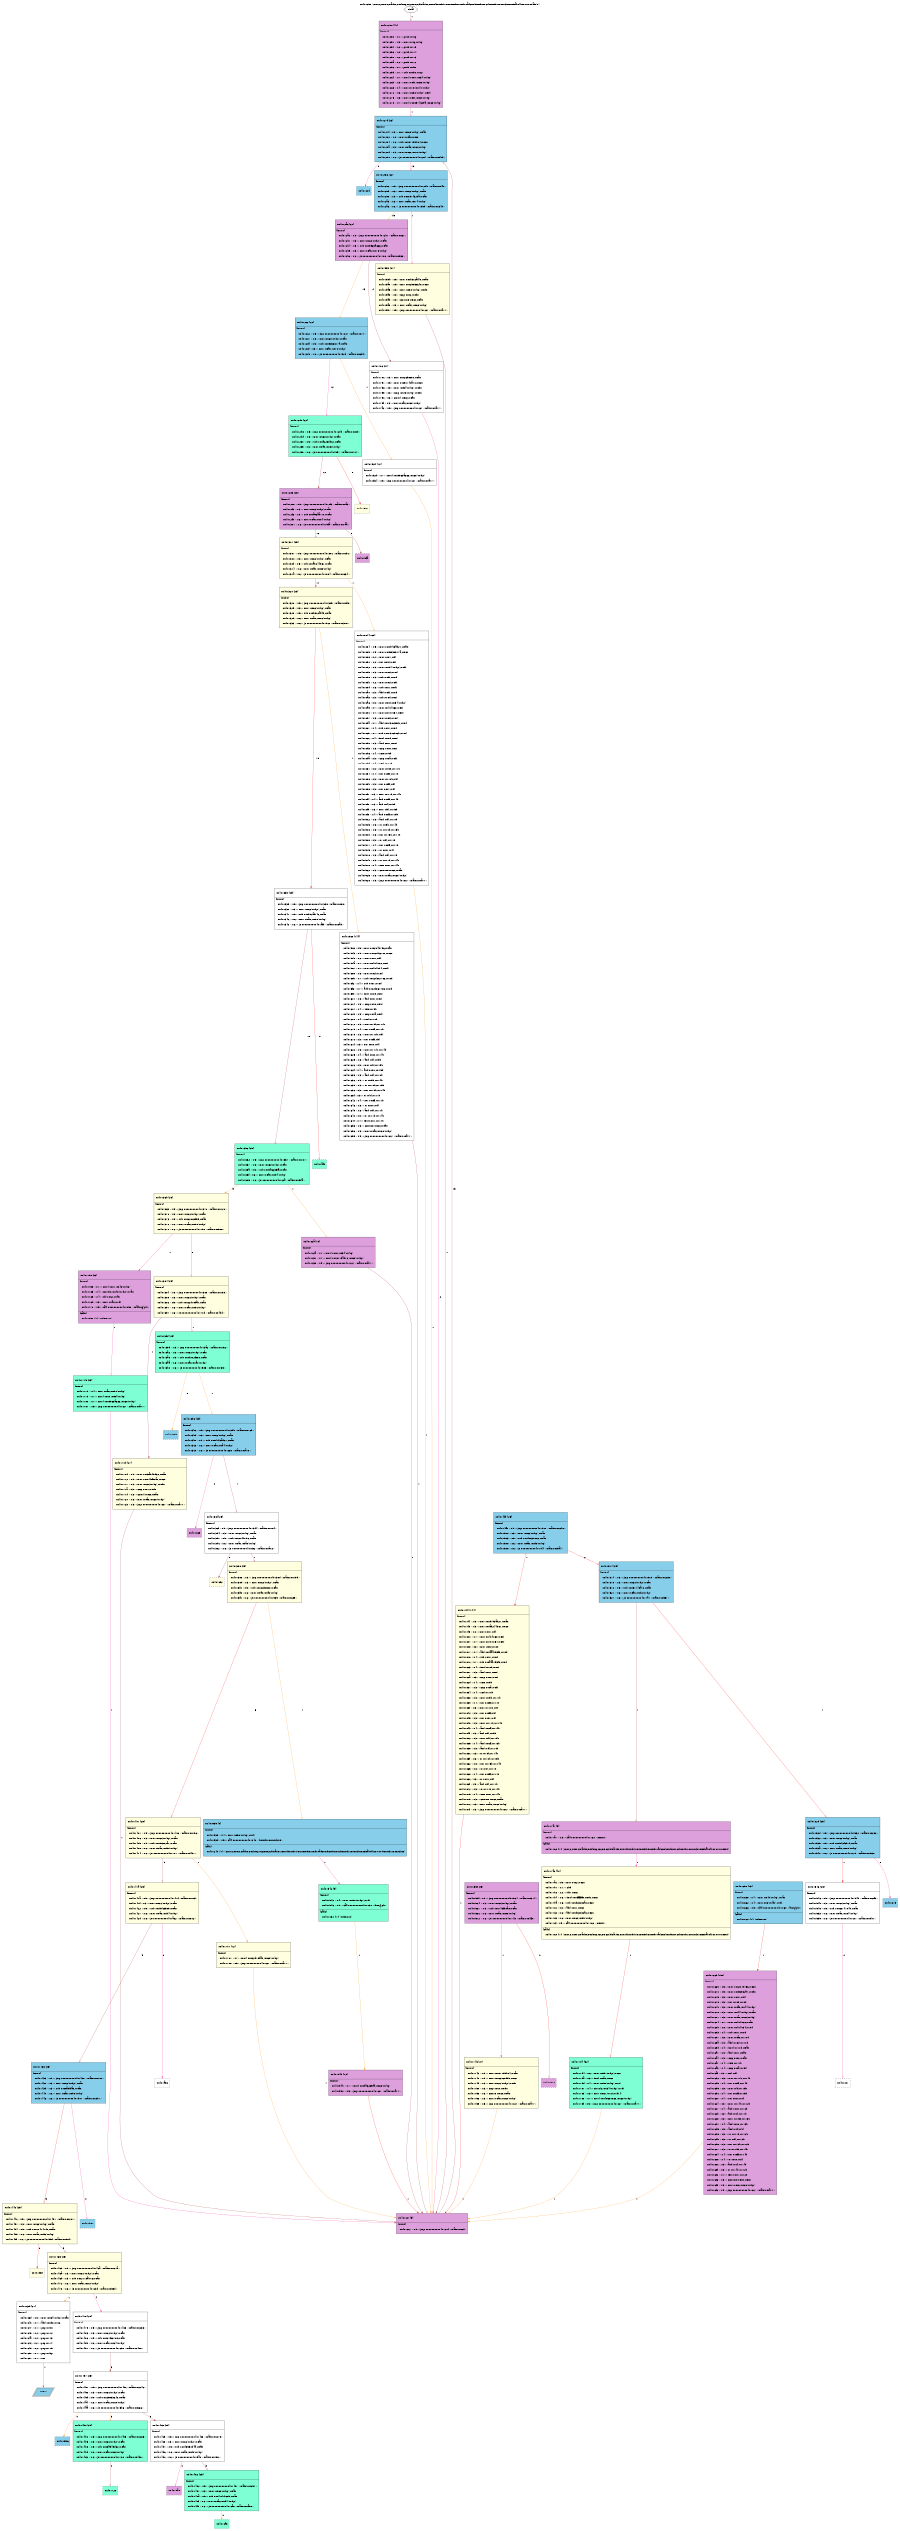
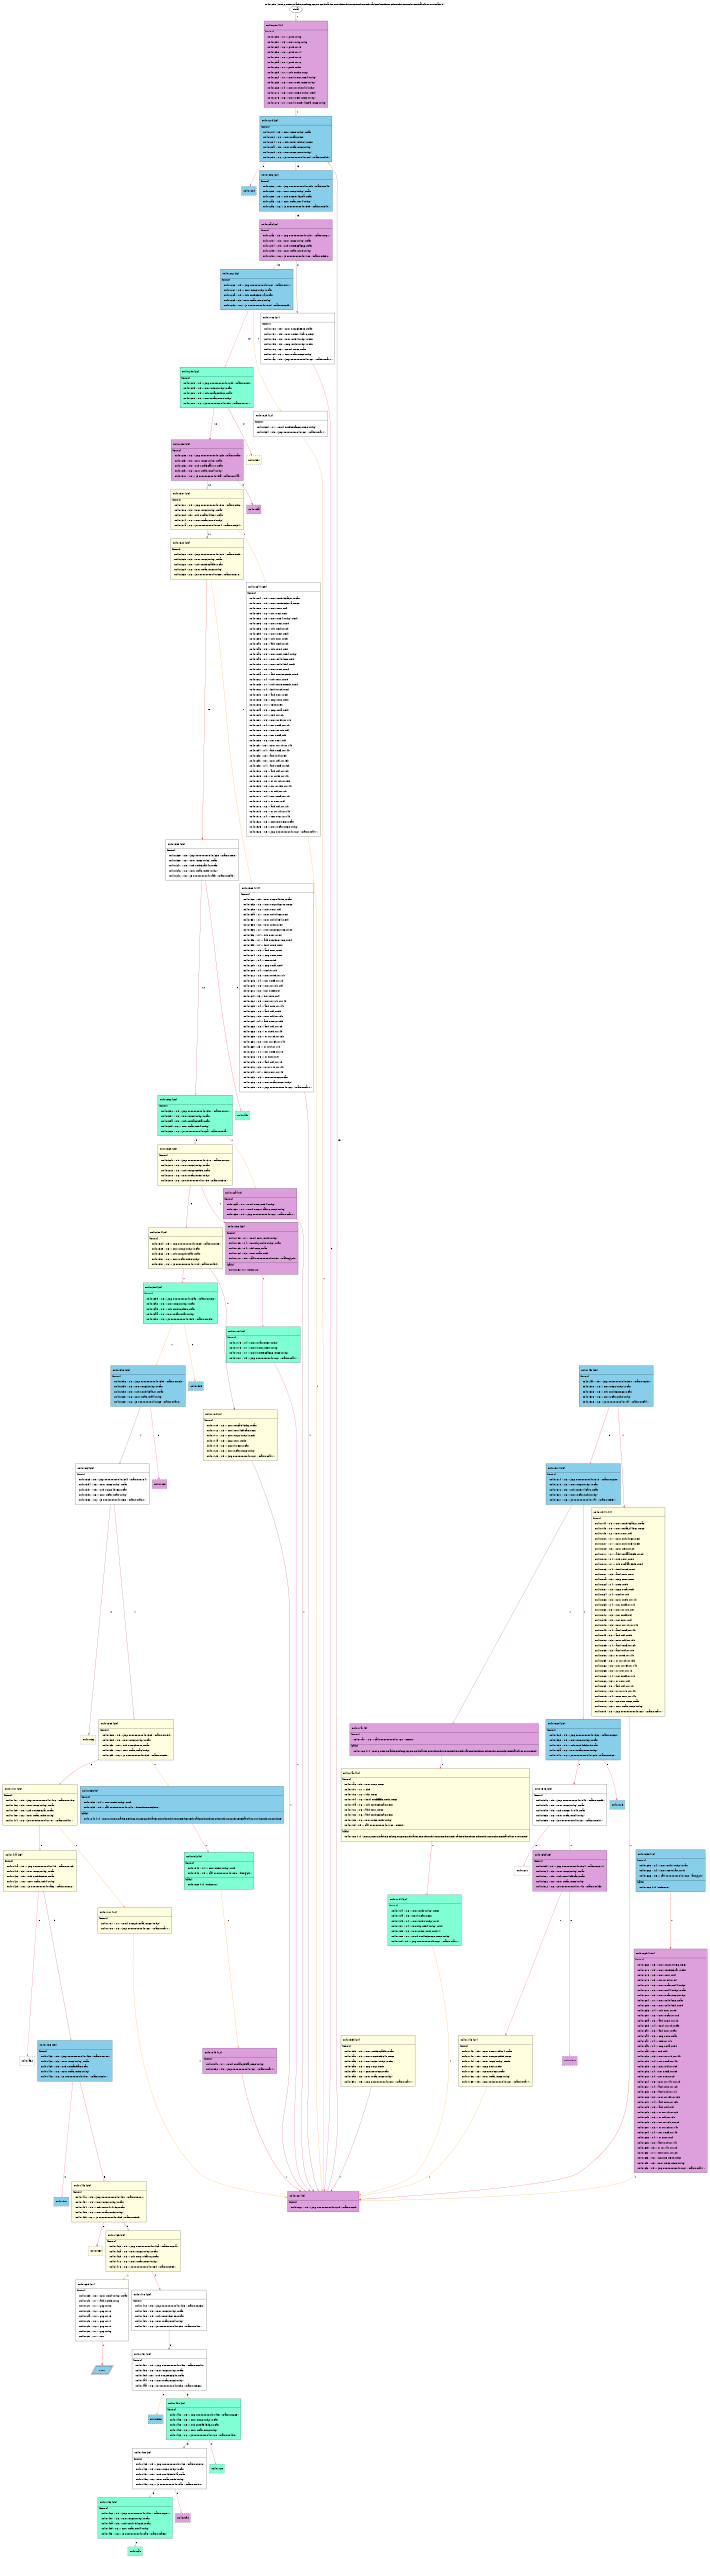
edge "0x401296 [22]" -> "0x40159b [27]": removed, label "1"
edge "0x401546 [25]" -> "0x40155f [25]": added, label "1"
edge "0x401497 [25]" -> "0x4014c9 [25]": now "0x4014b0 [25]" -> "0x4014c9 [25]"
